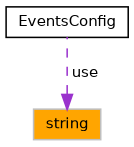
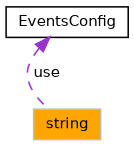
edge "EventsConfig" -> "string": reversed
